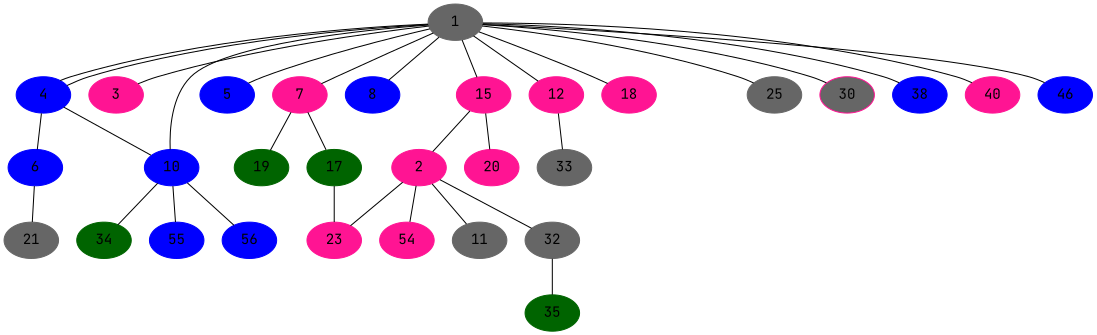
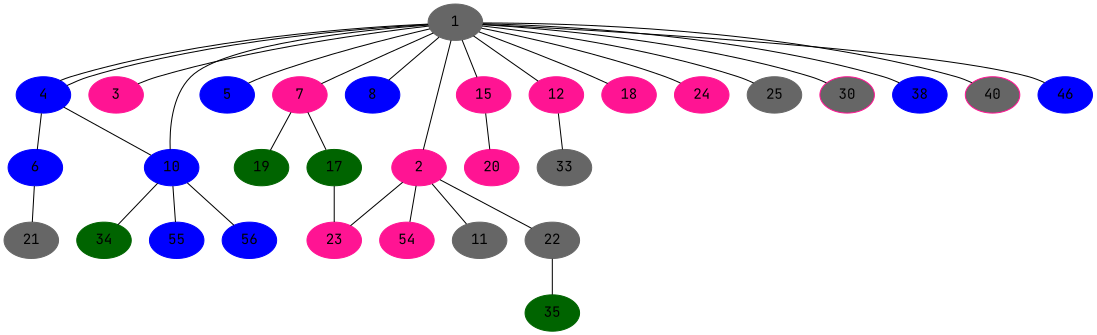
node "24": added
node "40": fillcolor deeppink -> gray40
edge "15" -- "2": now "1" -- "2"
node "32": label "32" -> "22"
